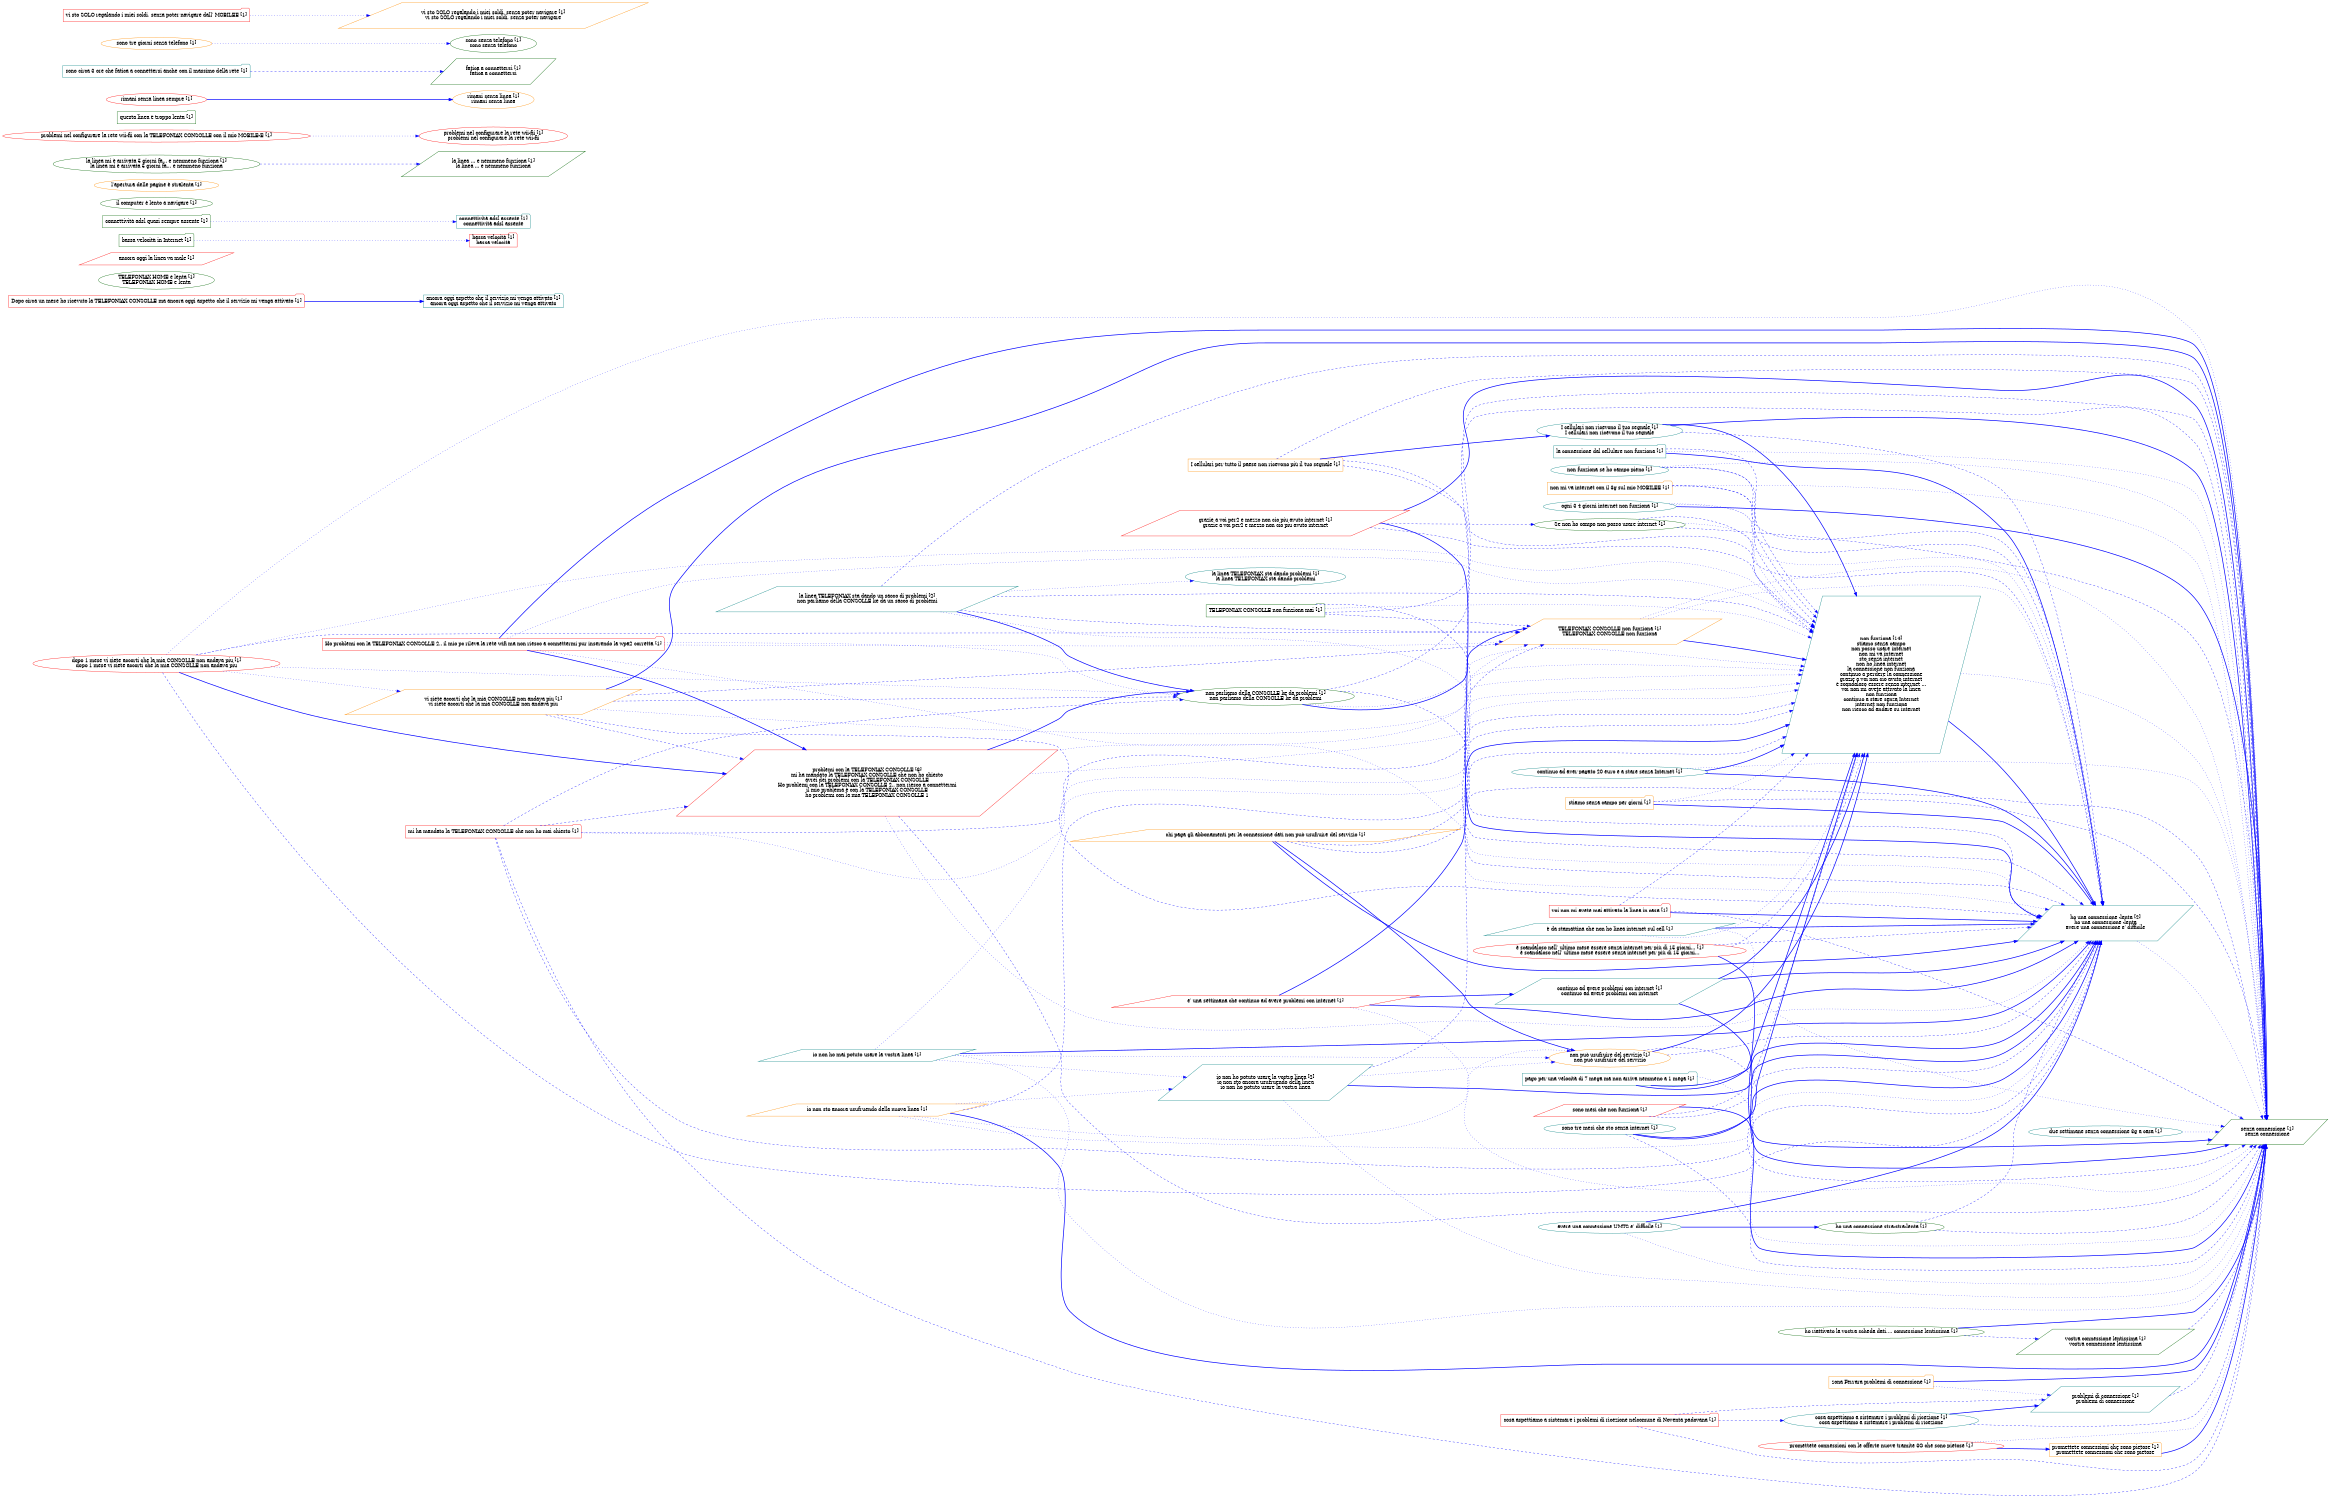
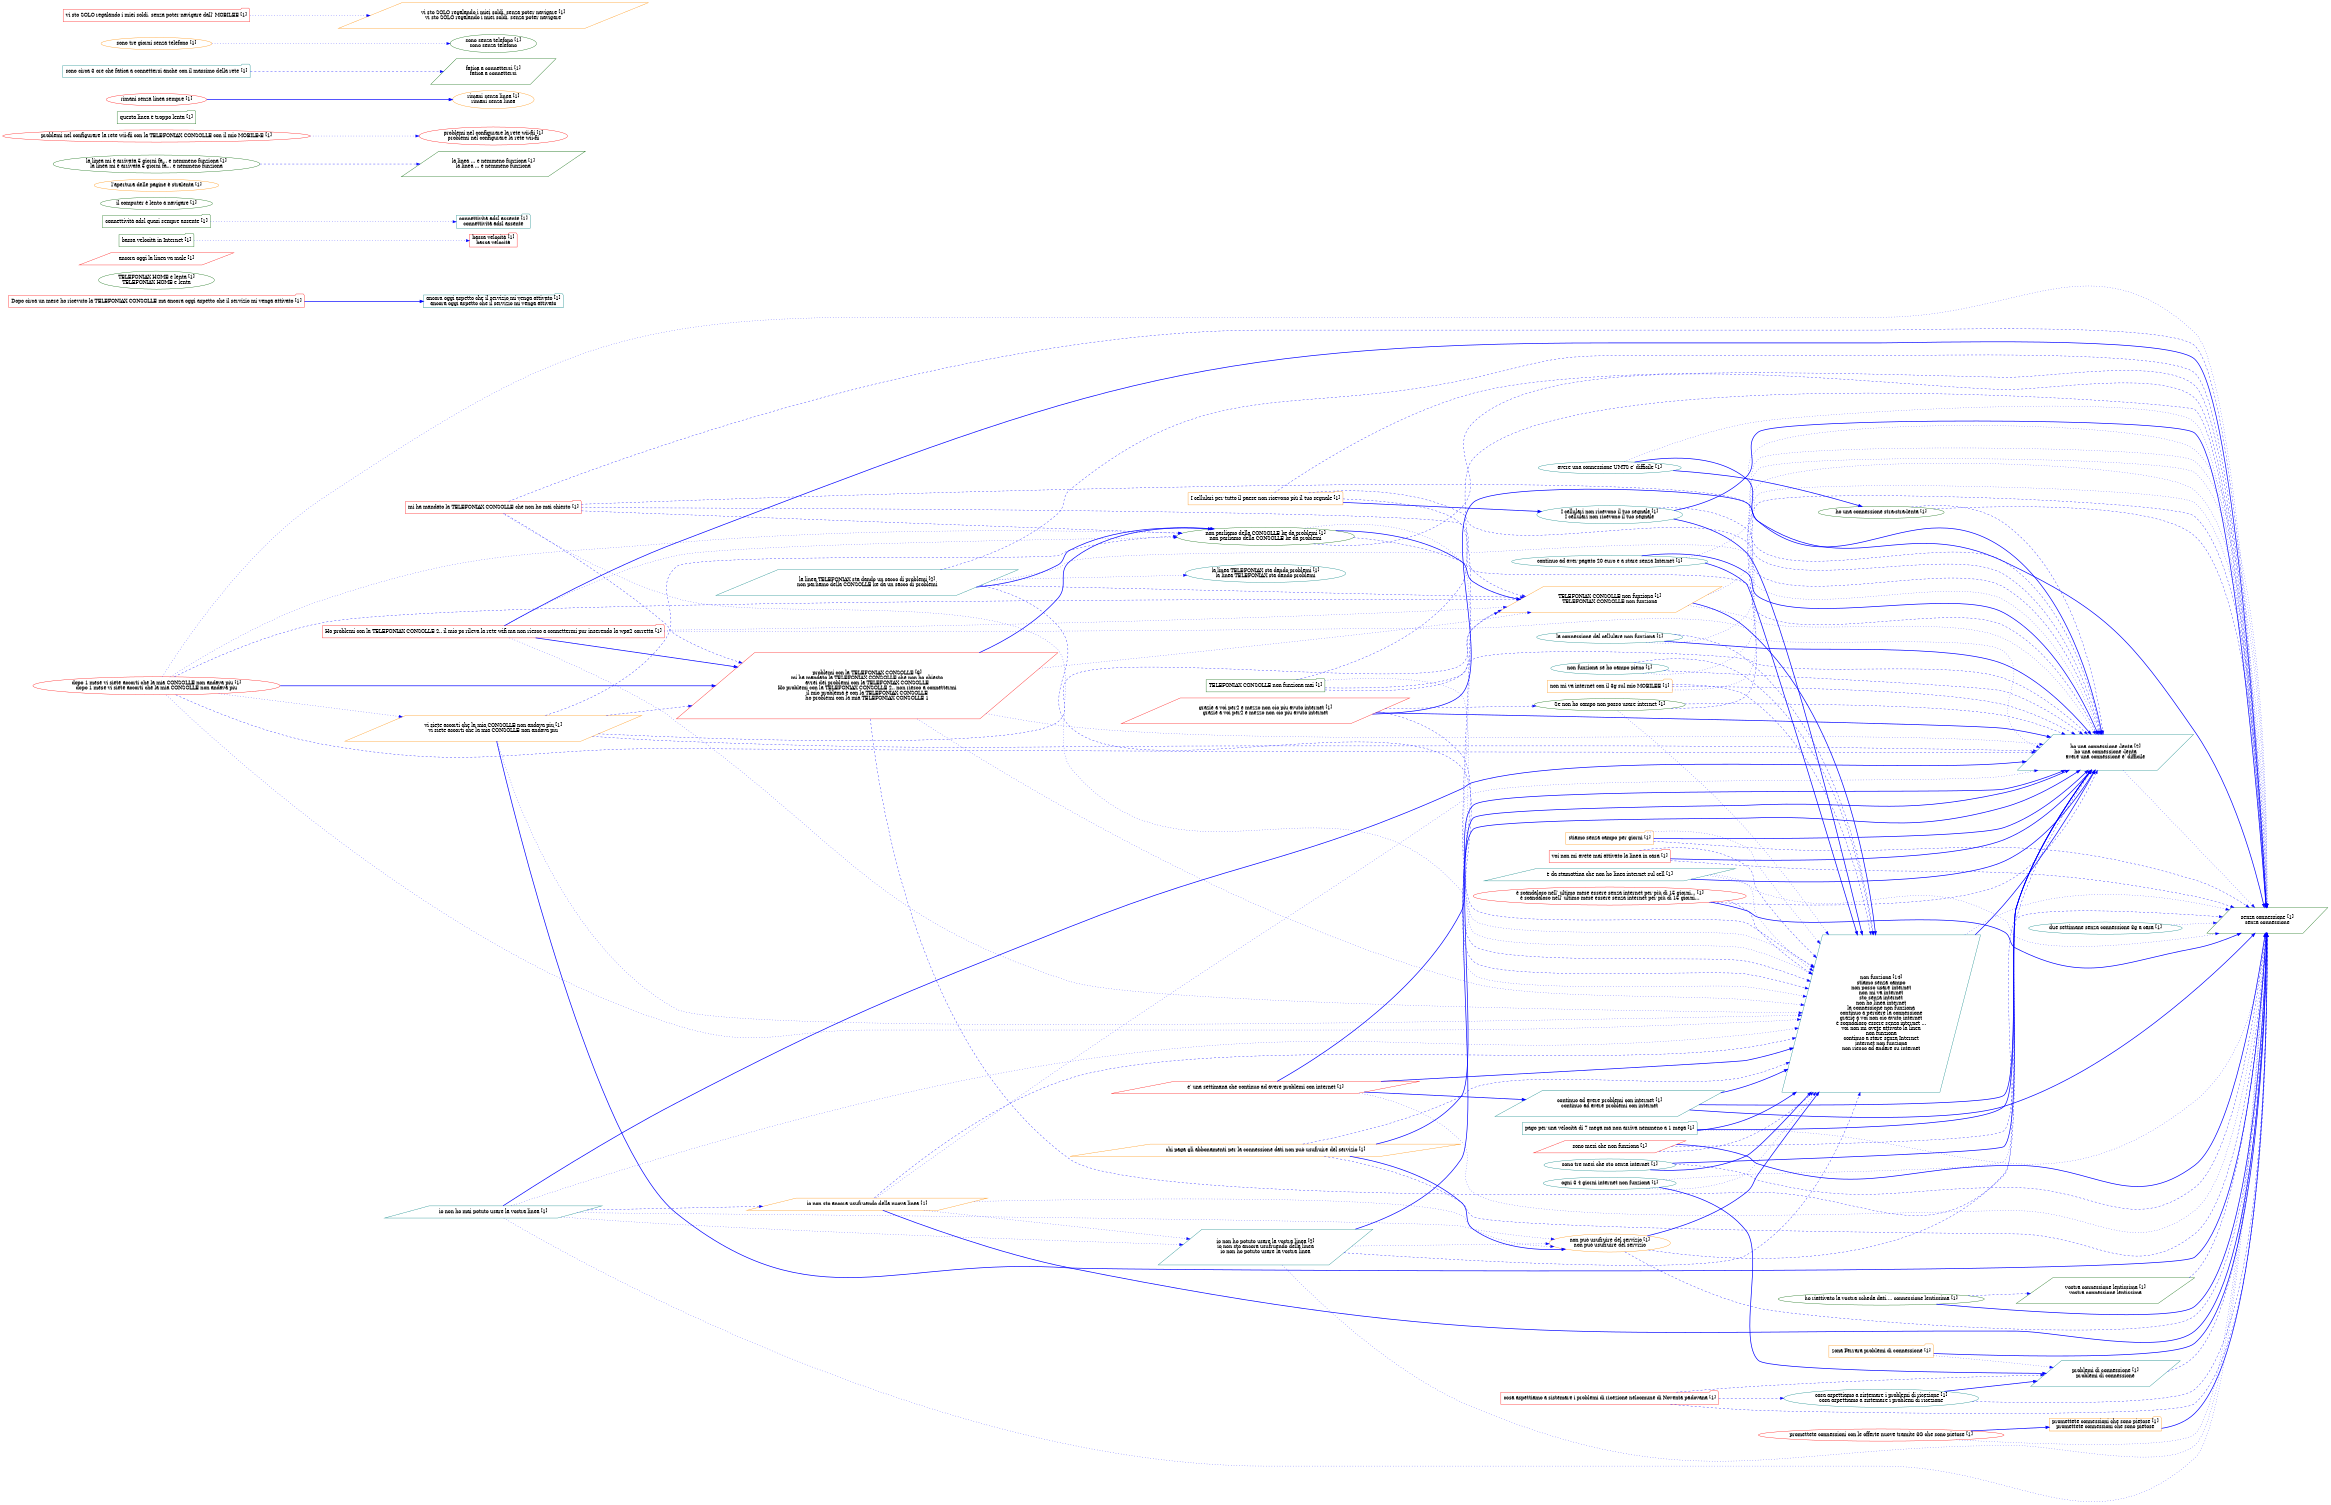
node "la connessione dal cellulare non funziona [1]": shape folder -> ellipse
edge "ogni 3 4 giorni internet non funziona [1]" -> "senza connessione [1] senza connessione": now "ogni 3 4 giorni internet non funziona [1]" -> "problemi di connessione [1] problemi di connessione"
edge "io non ho mai potuto usare la vostra linea [1]" -> "io non sto ancora usufruendo della nuova linea [1]": added
